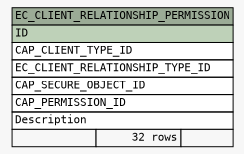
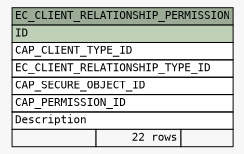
node "EC_CLIENT_RELATIONSHIP_PERMISSION": text "32 rows" -> "22 rows"
